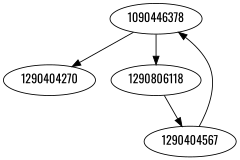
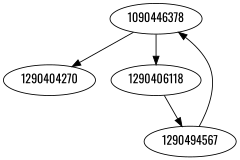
node "1290806118": label "1290806118" -> "1290406118"
node "1290404567": label "1290404567" -> "1290494567"
